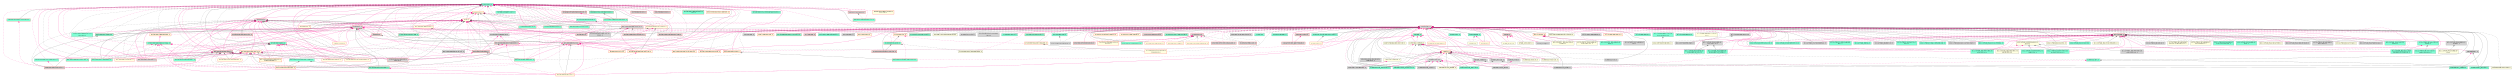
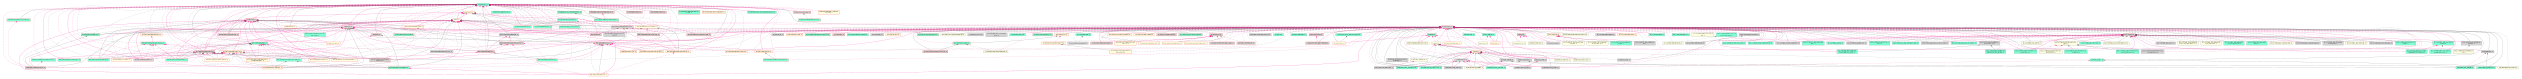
node "ActorFactoryCameraActor.h": fillcolor aquamarine -> lightyellow
node "ActorFactoryClass.h": removed
node "AIPerceptionTypes.h": label "AIPerceptionTypes.h" -> "Changed.h"
